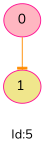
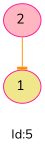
node "0": label "0" -> "2"
